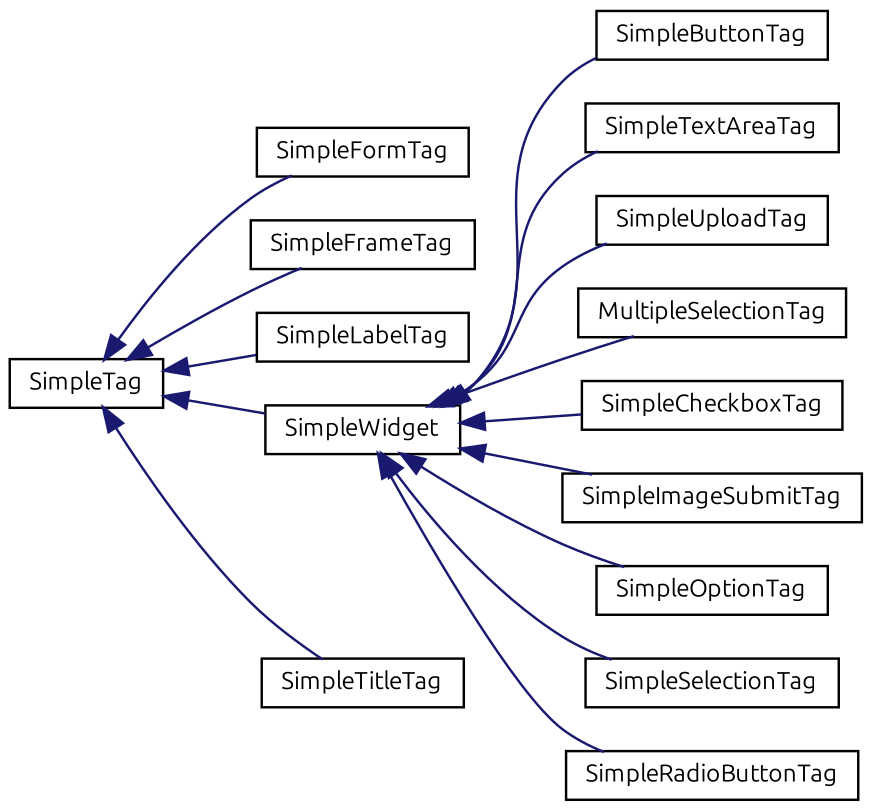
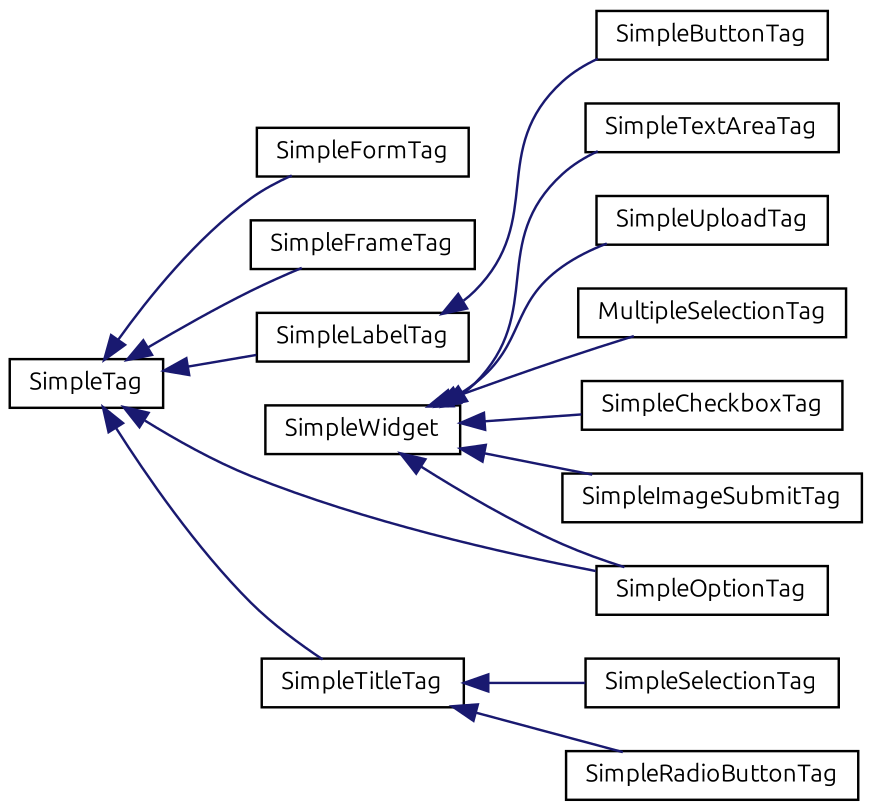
edge "SimpleButtonTag" -> "SimpleWidget": now "SimpleButtonTag" -> "SimpleLabelTag"
edge "SimpleWidget" -> "SimpleTag": now "SimpleOptionTag" -> "SimpleTag"
edge "SimpleSelectionTag" -> "SimpleWidget": now "SimpleSelectionTag" -> "SimpleTitleTag"
edge "SimpleRadioButtonTag" -> "SimpleWidget": now "SimpleRadioButtonTag" -> "SimpleTitleTag"
